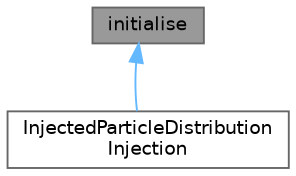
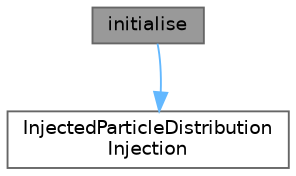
edge "InjectedParticleDistribution Injection" -> "initialise": reversed
